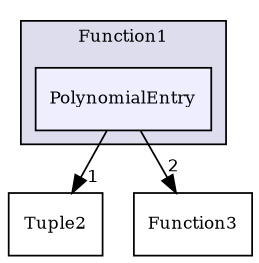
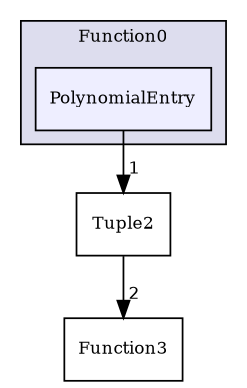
cluster "Function1": label "Function1" -> "Function0"
edge "PolynomialEntry" -> "Function3": now "Tuple2" -> "Function3"
